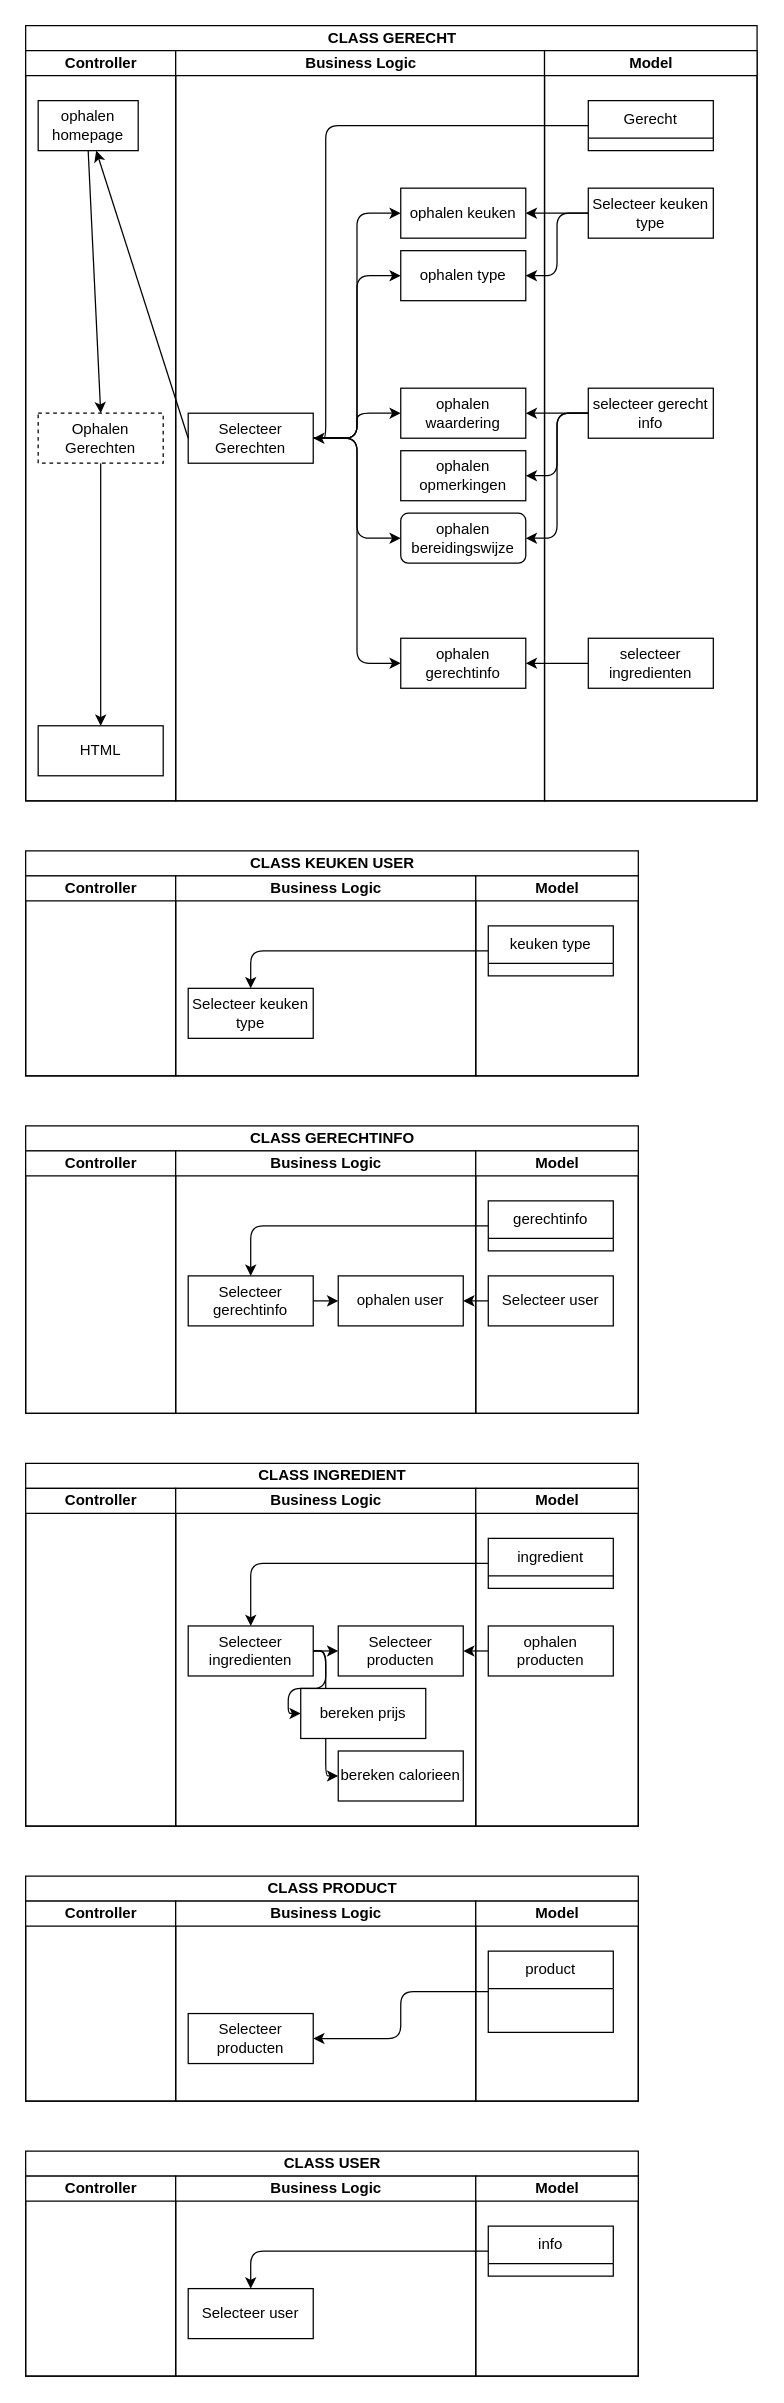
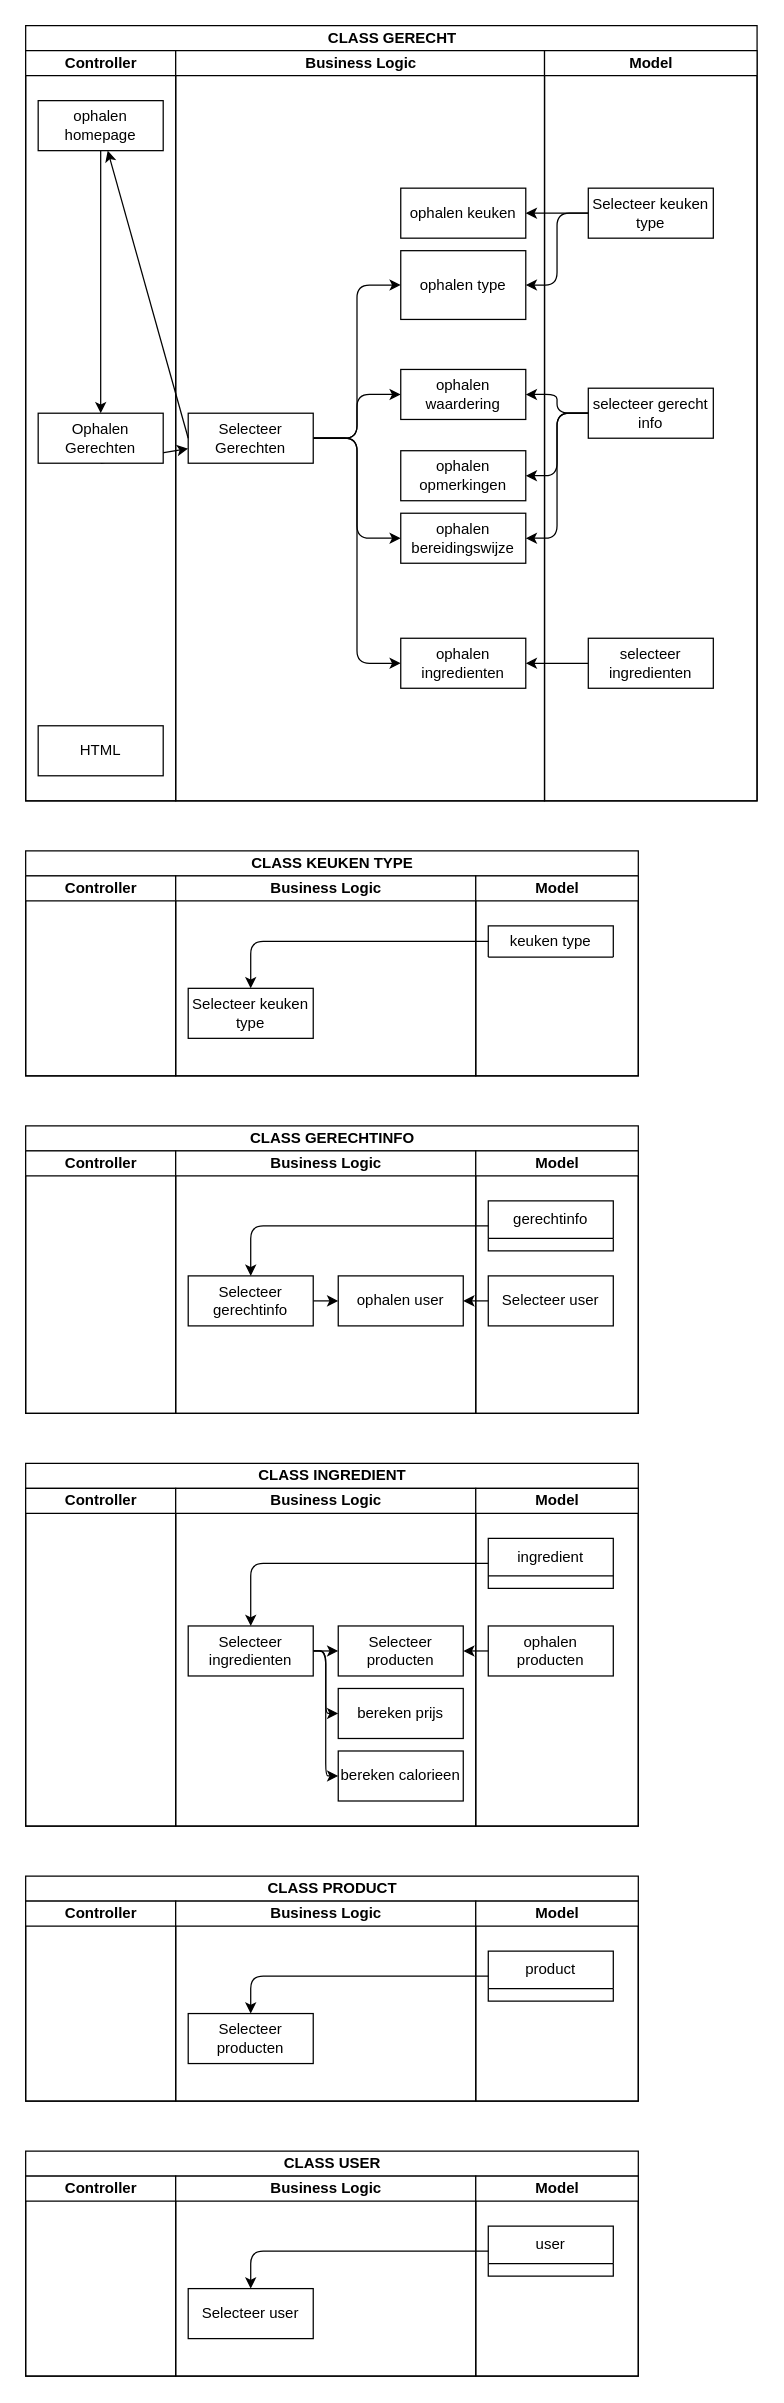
node "ophalen homepage": size 100x50 -> 125x50
node "Gerecht": removed
edge "Gerecht" -> "Selecteer Gerechten": removed
edge "Selecteer Gerechten" -> "ophalen keuken": removed
node "ophalen type": size 125x50 -> 125x69
node "ophalen waardering": moved (463, 413) -> (463, 394)
node "Ophalen Gerechten": style dashed -> solid
node "ophalen bereidingswijze": shape rounded rectangle -> rectangle
edge "Ophalen Gerechten" -> "HTML": now "Ophalen Gerechten" -> "Selecteer Gerechten"
node "ophalen gerechtinfo": label "ophalen gerechtinfo" -> "ophalen ingredienten"
node "CLASS KEUKEN USER": label "CLASS KEUKEN USER" -> "CLASS KEUKEN TYPE"
node "keuken type": size 125x50 -> 125x31
node "bereken prijs": moved (363, 1713) -> (401, 1713)
node "product": size 125x81 -> 125x50
node "info": label "info" -> "user"
